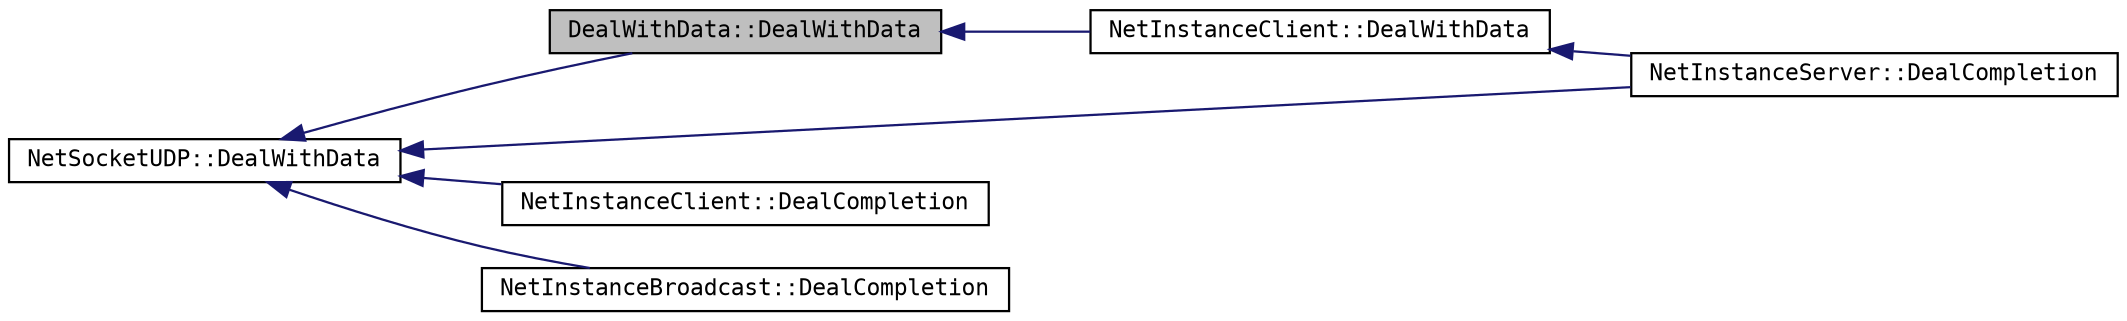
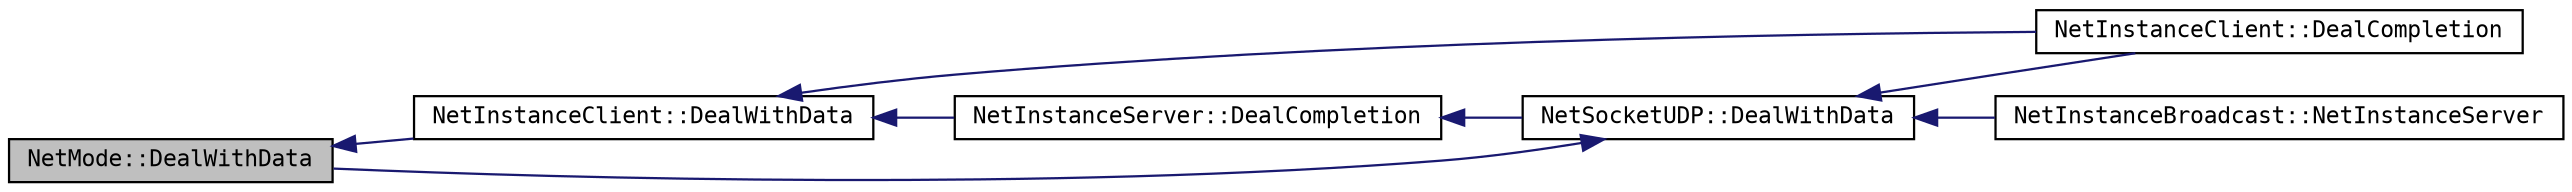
node "DealWithData::DealWithData": label "DealWithData::DealWithData" -> "NetMode::DealWithData"
edge "NetInstanceClient::DealCompletion" -> "NetInstanceClient::DealWithData": added
edge "NetInstanceServer::DealCompletion" -> "NetSocketUDP::DealWithData": reversed
node "NetInstanceBroadcast::DealCompletion": label "NetInstanceBroadcast::DealCompletion" -> "NetInstanceBroadcast::NetInstanceServer"
